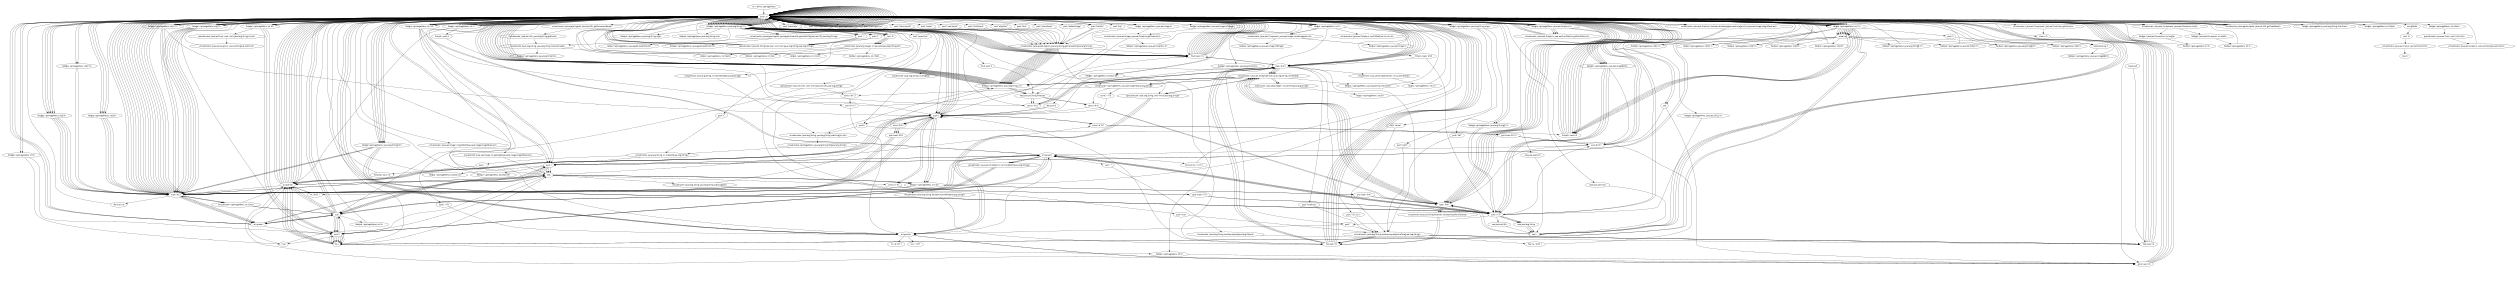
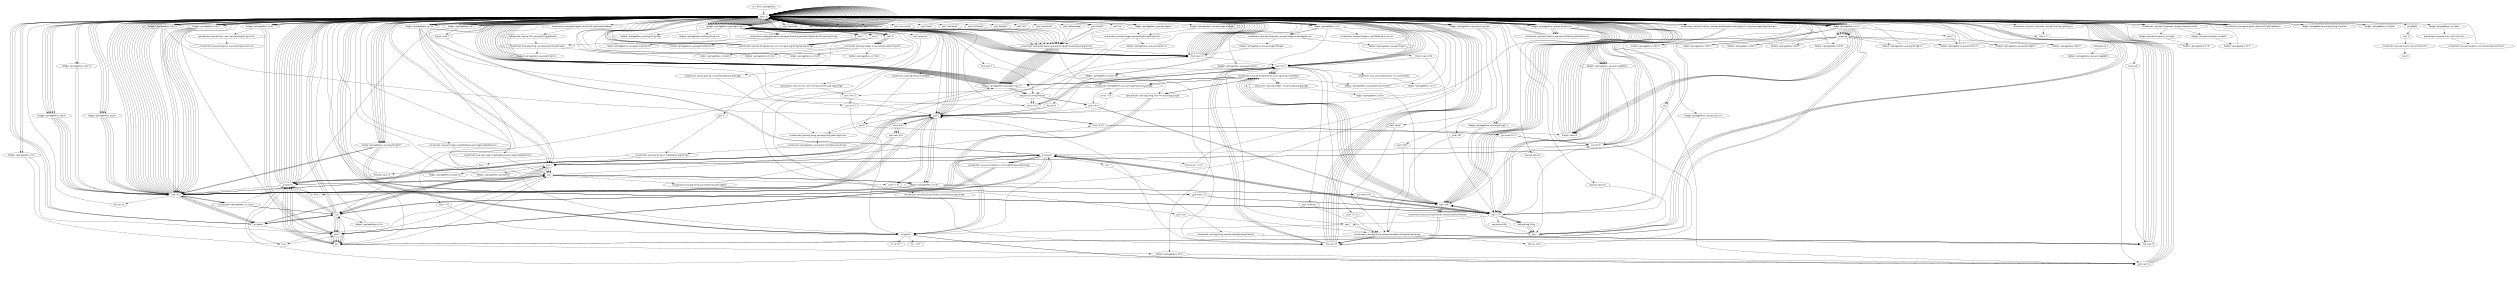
edge "load.r r0" -> "newmultiarray 2": now "load.r r0" -> "instanceof"
edge "push 3" -> "newmultiarray 2": now "push 3" -> "fieldput <apImageMenu: java.net.URL[] I1l>"
edge "load.r $r23" -> "ifnull load.r r0": now "fieldput <apImageMenu: java.awt.Image offimage>" -> "ifnull load.r r0"
edge "fieldget <apImageMenu: java.awt.Graphics lIl>" -> "push 0": added
